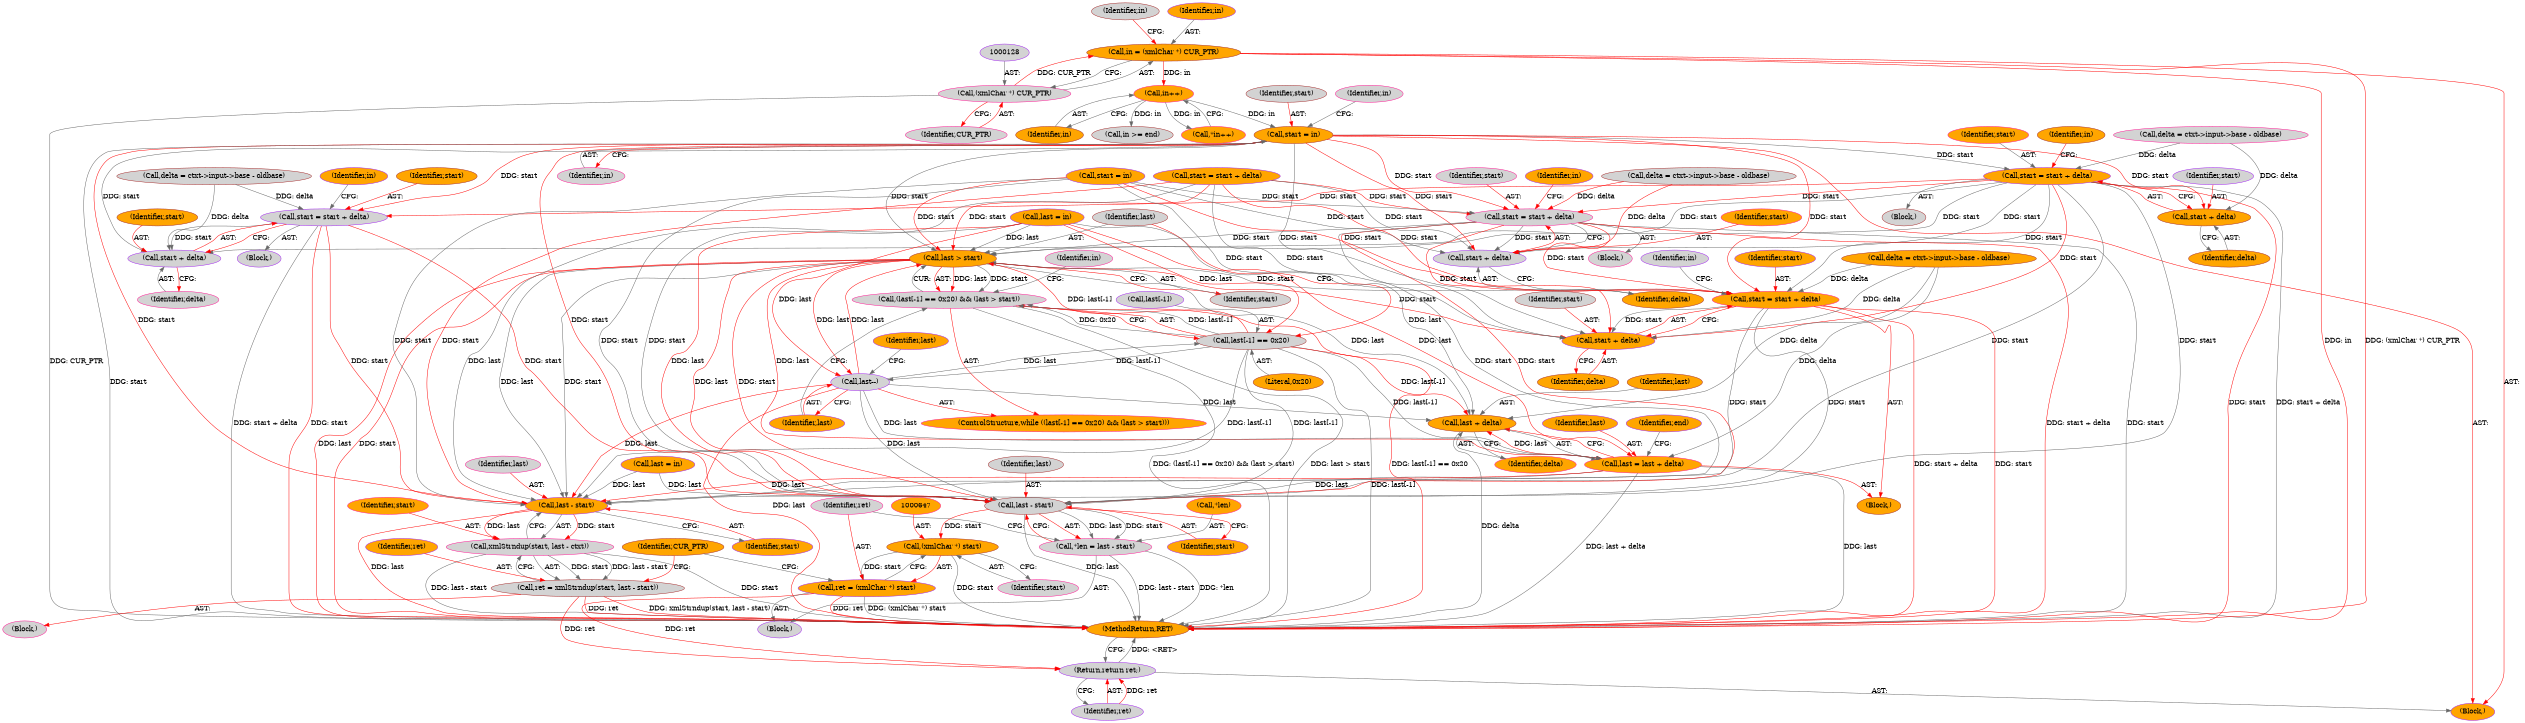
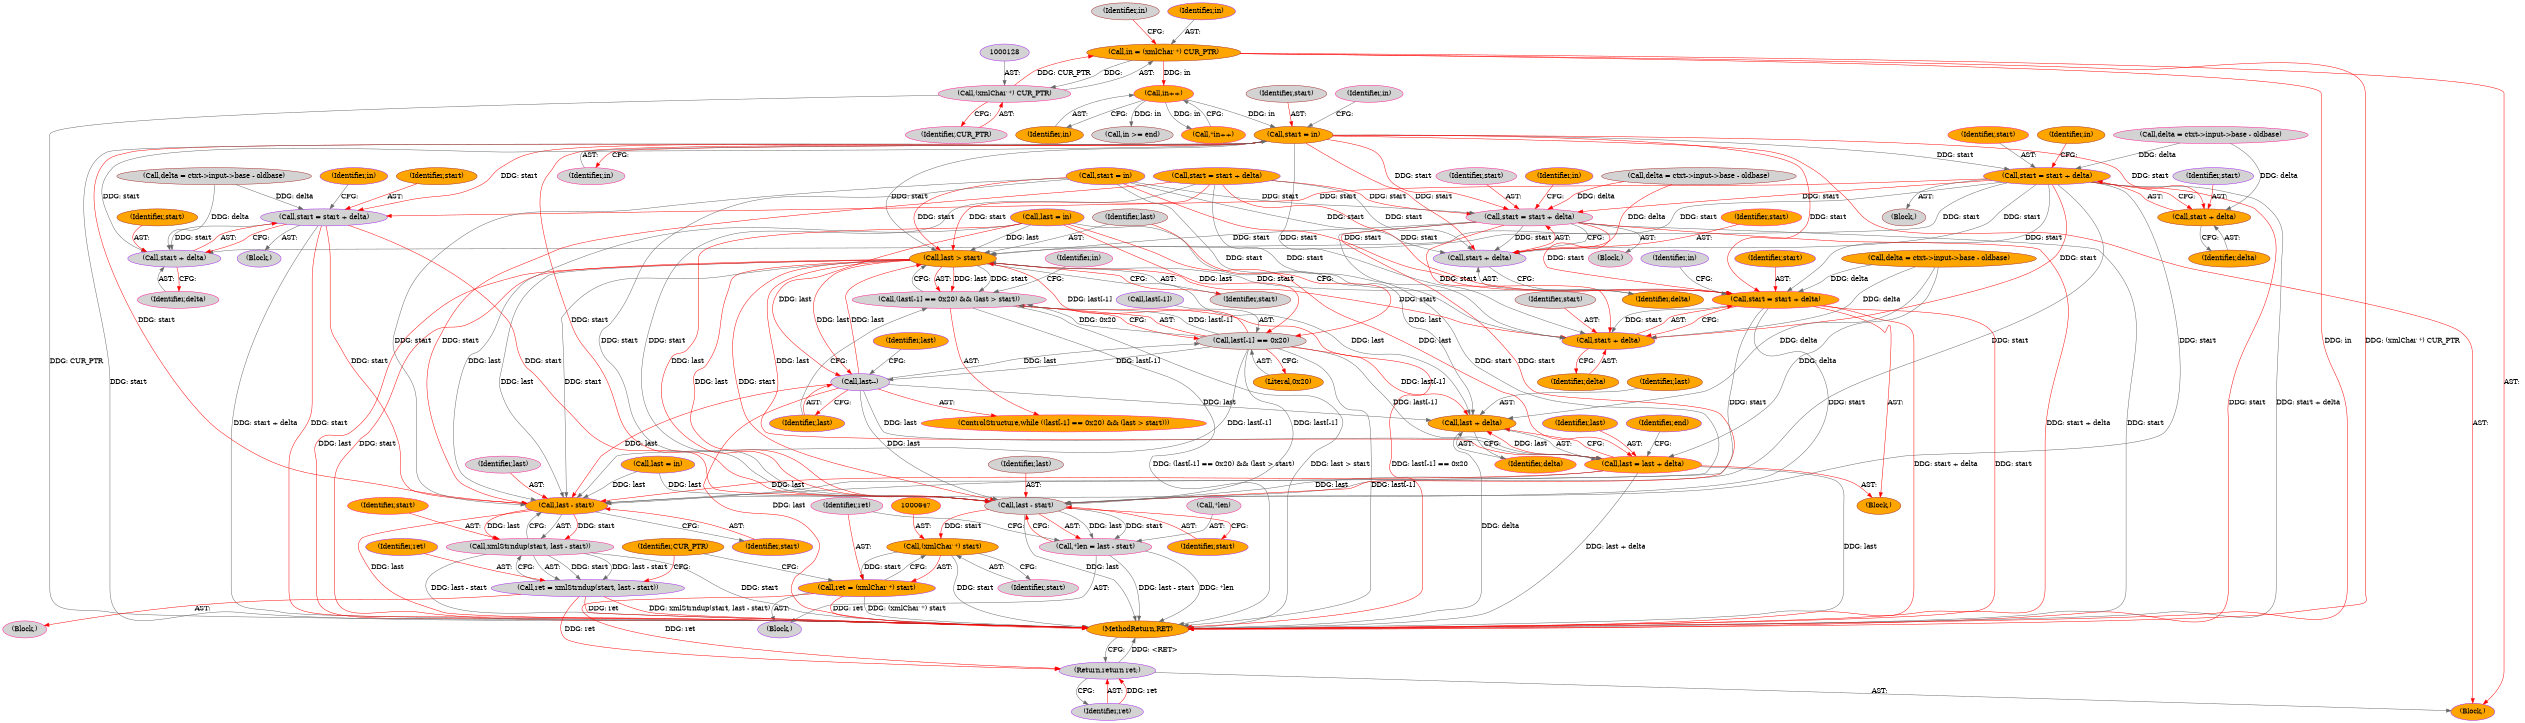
edge "(Call,in = (xmlChar *) CUR_PTR)" -> "(Call,(xmlChar *) CUR_PTR)": label "CFG: " -> "DDG: "
edge "(Call,(last[-1] == 0x20) && (last > start))" -> "(Call,last > start)": label "CUR: " -> "CFG: "
edge "(Call,last[-1] == 0x20)" -> "(Literal,0x20)": added, label "CFG:"
node "(Call,*len)": fillcolor orange -> lightgrey
node "(Call,xmlStrndup(start, last - ctxt))": label "(Call,xmlStrndup(start, last - ctxt))" -> "(Call,xmlStrndup(start, last - start))"
node "(Call,ret = xmlStrndup(start, last - start))": color brown -> purple
